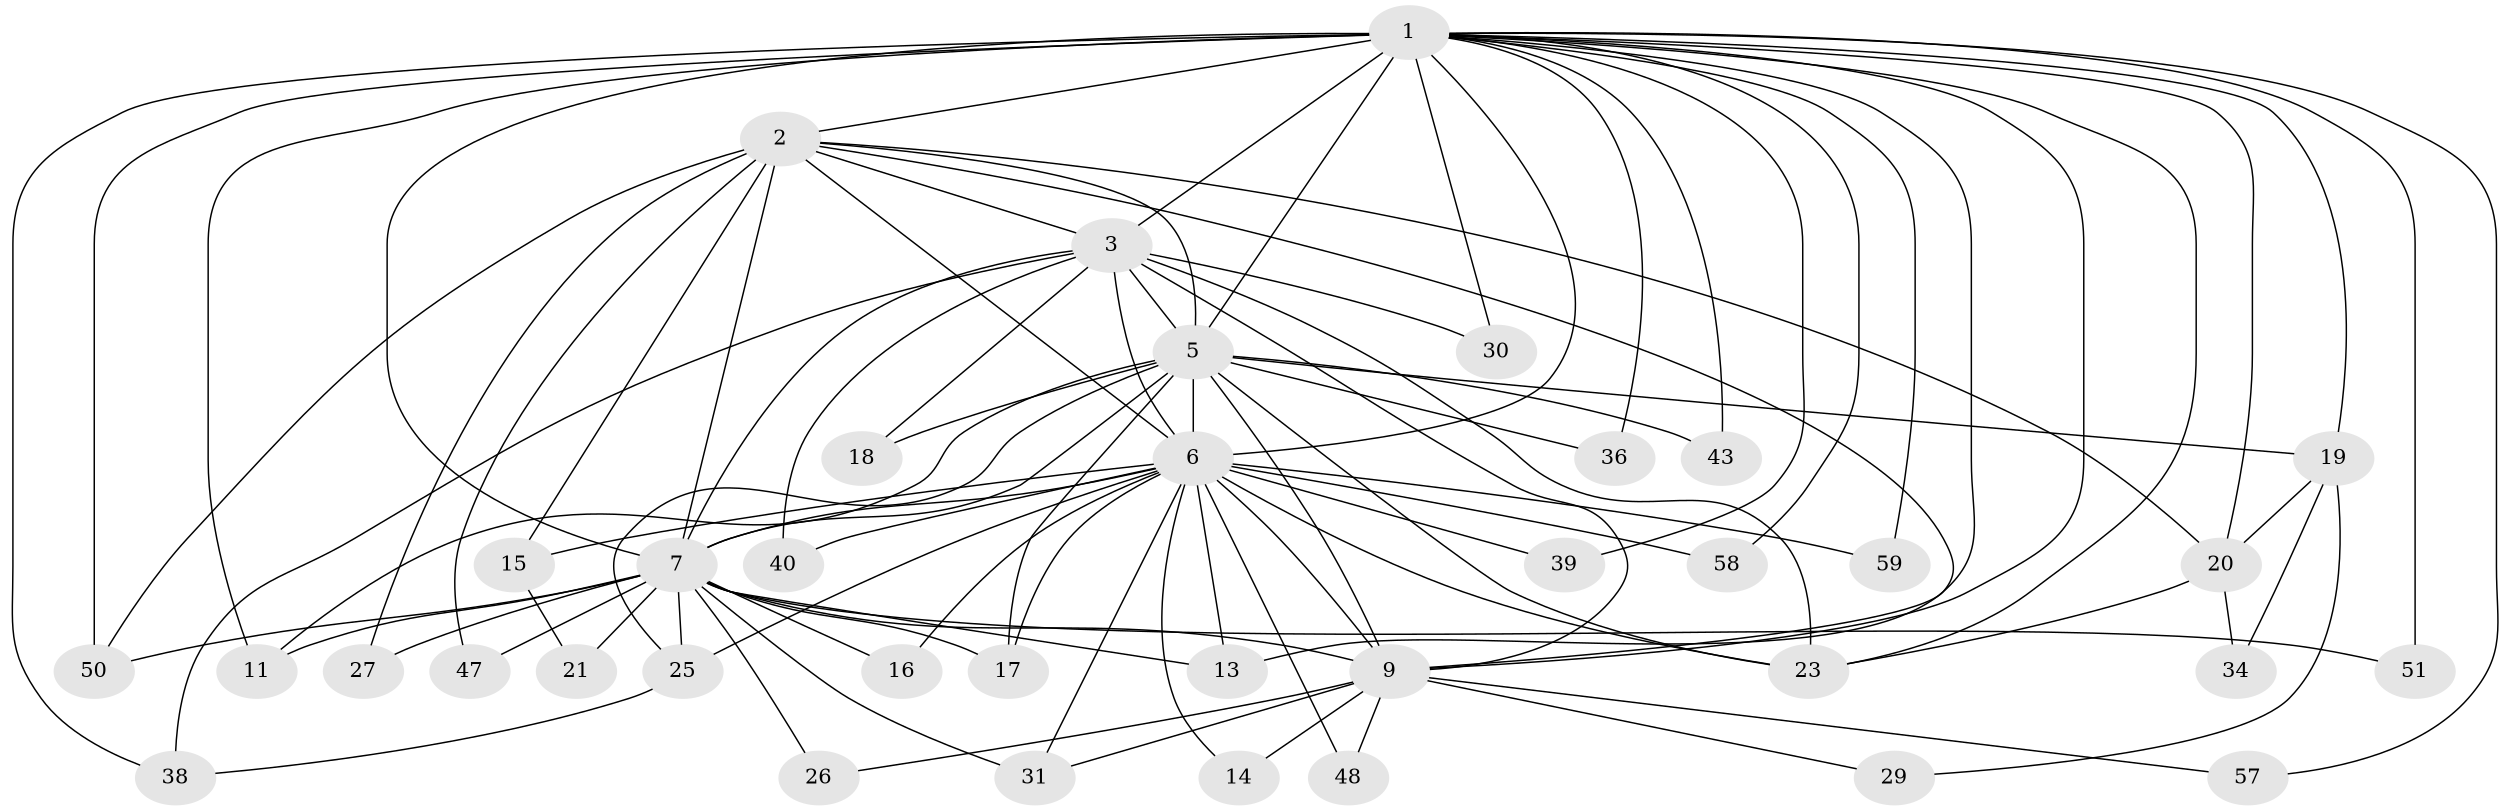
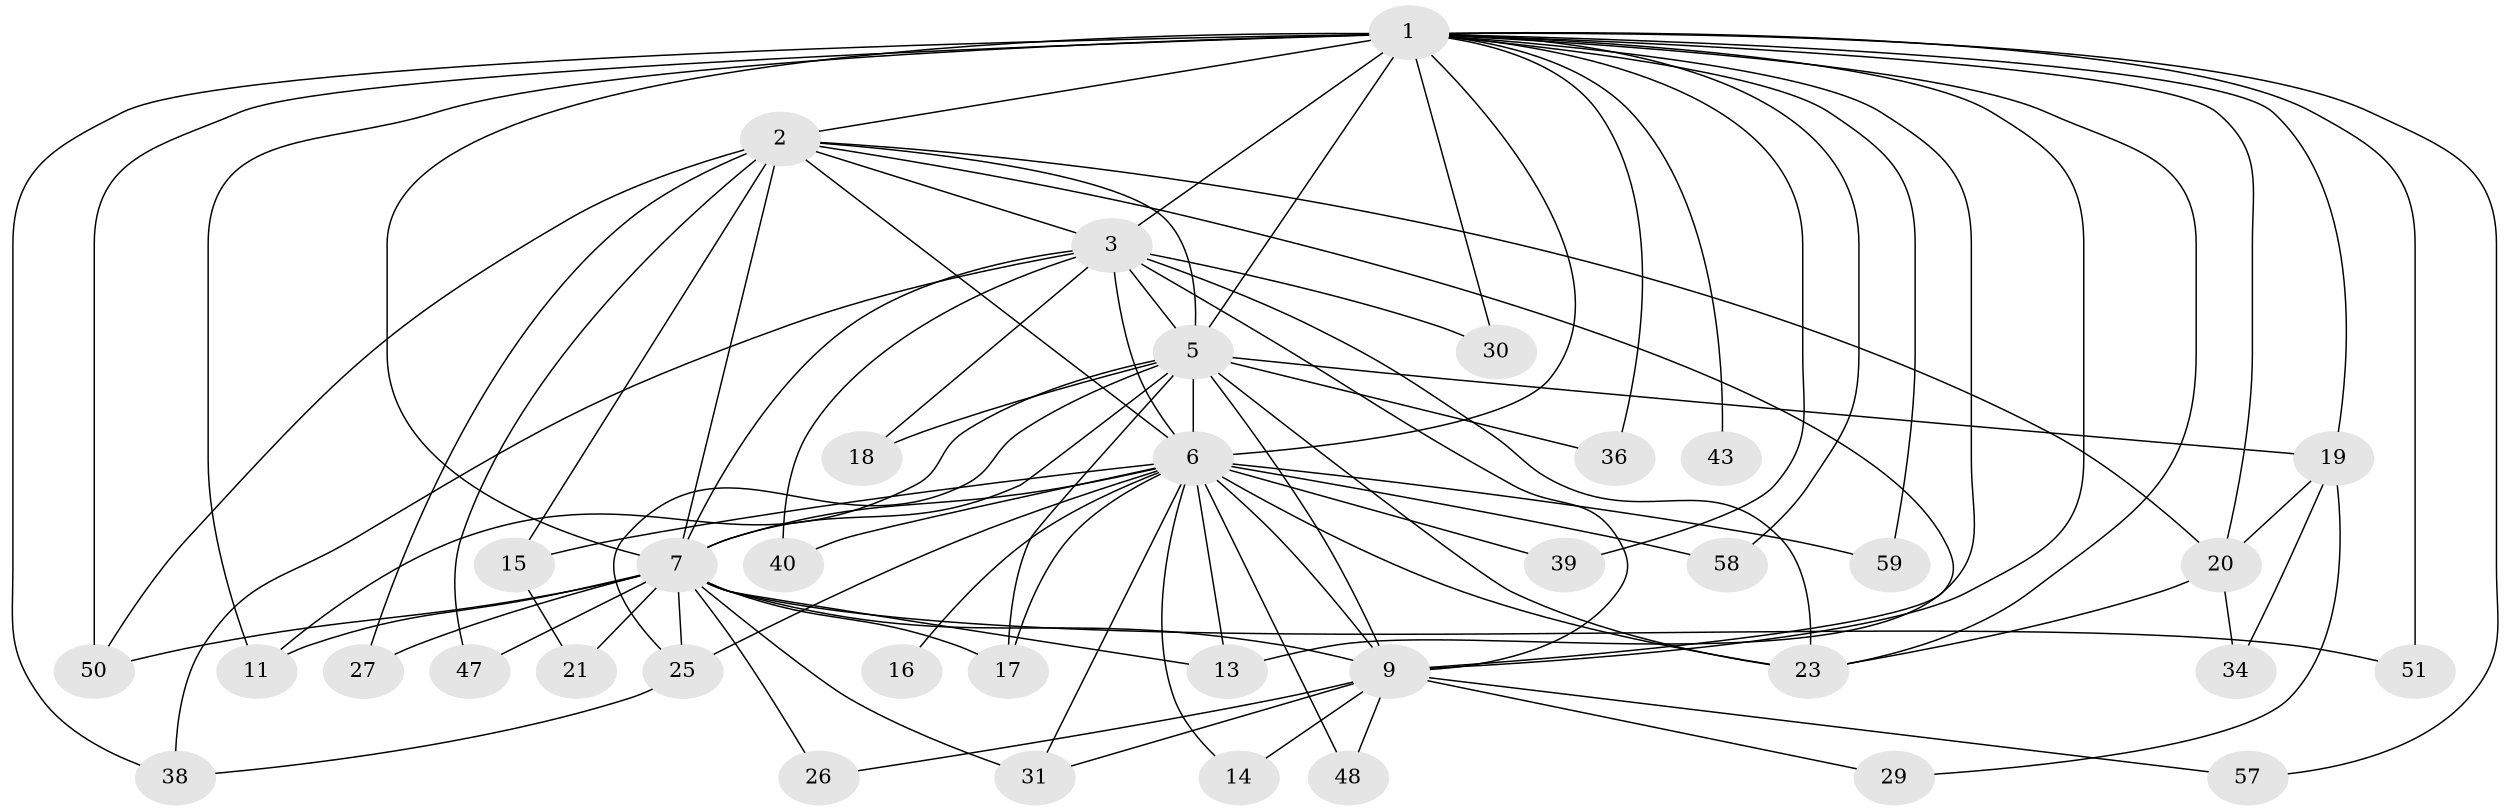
edge "5" -- "43": removed
edge "7" -- "16": removed
